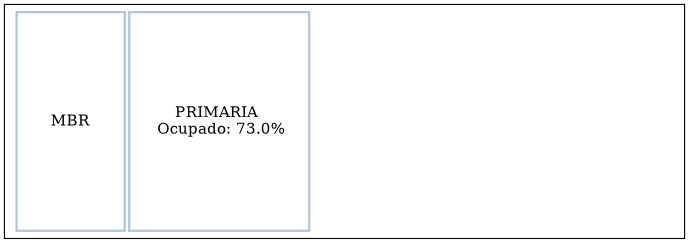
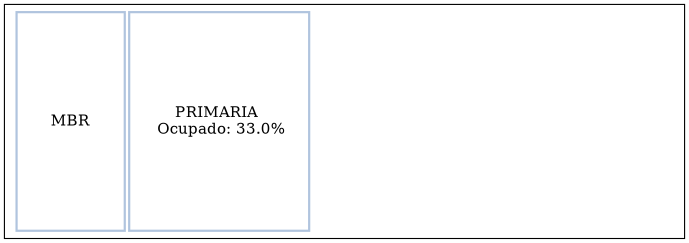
node "MBR": text "Ocupado: 73.0%" -> "Ocupado: 33.0%"
